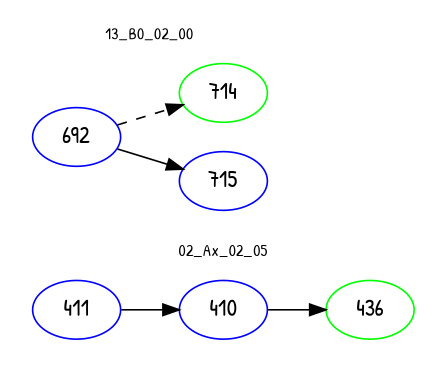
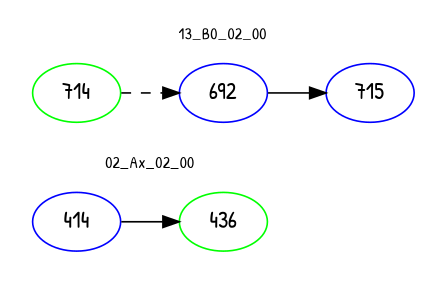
edge "692" -> "714": reversed
cluster "02_Ax_02_05": label "02_Ax_02_05" -> "02_Ax_02_00"
node "411": removed
node "410": label "410" -> "414"
